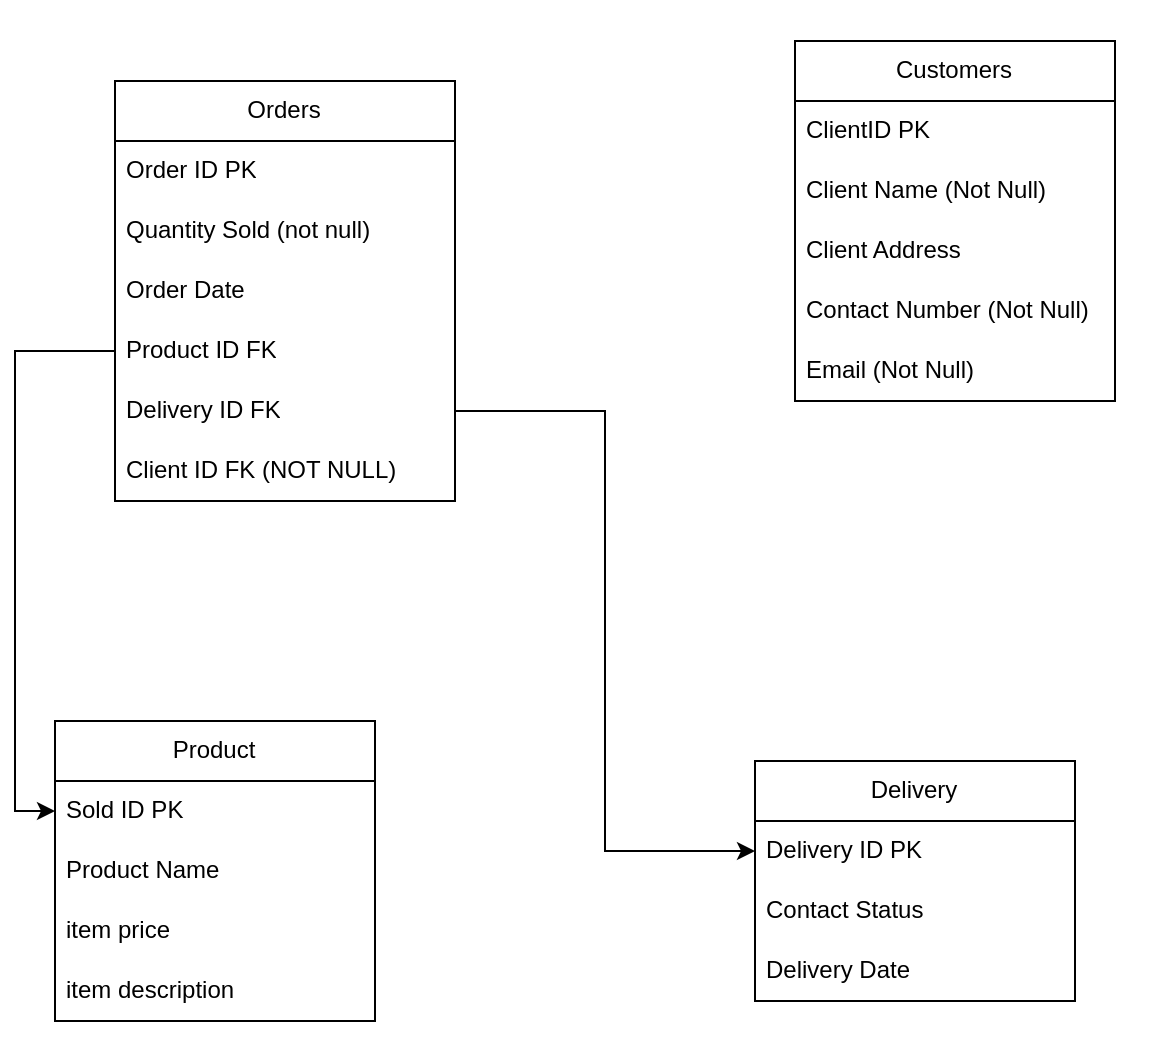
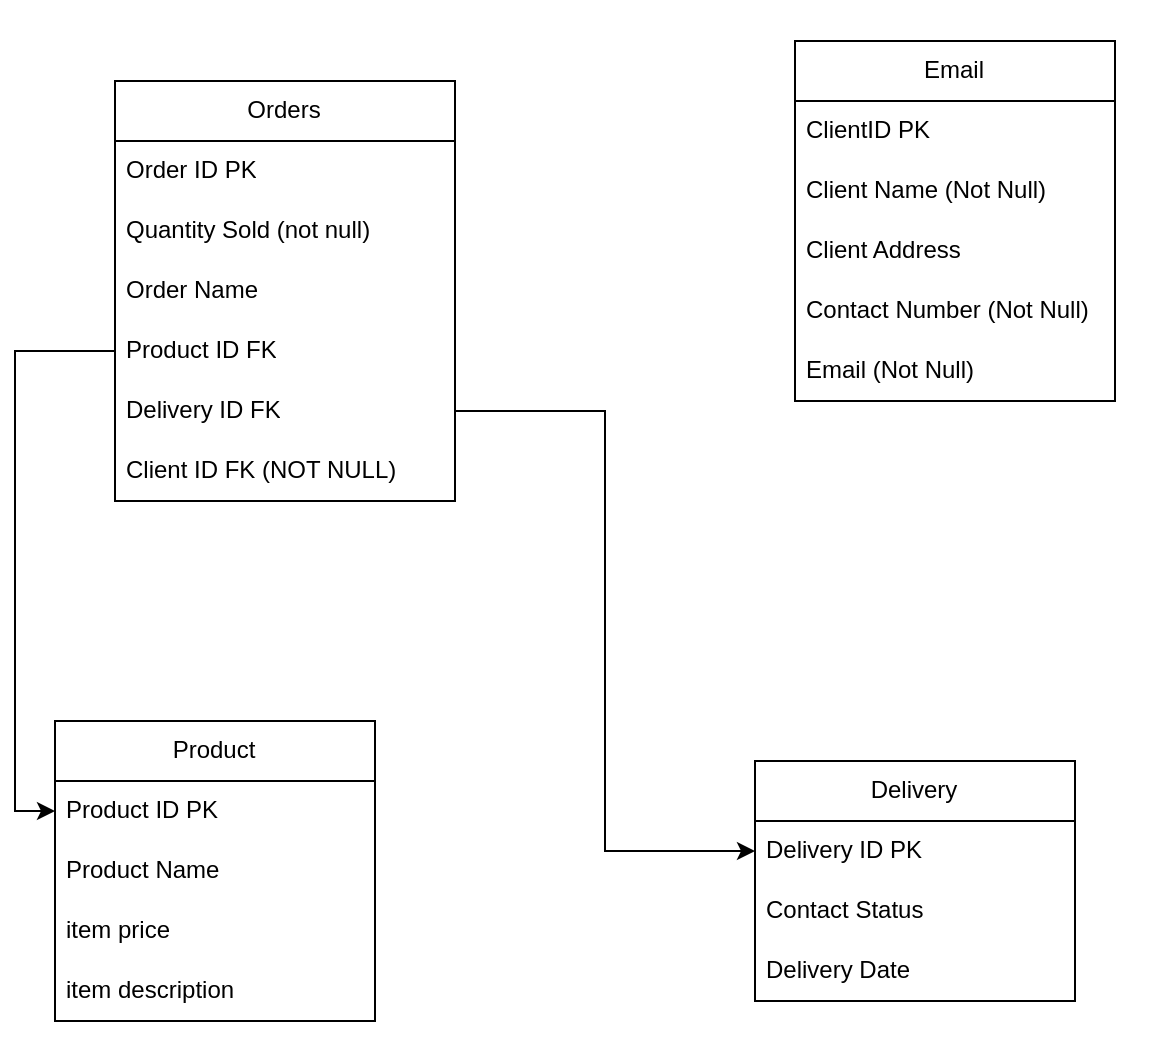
node "Customers": label "Customers" -> "Email"
node "Order Date": label "Order Date" -> "Order Name"
node "Sold ID PK": label "Sold ID PK" -> "Product ID PK"
